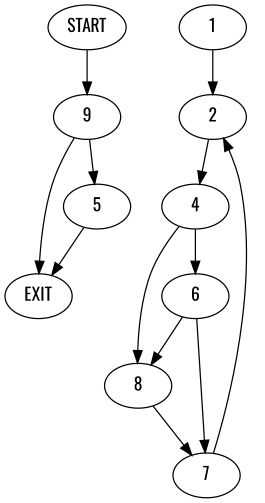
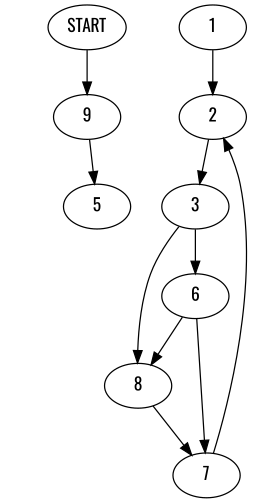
node "4": label "4" -> "3"
node "EXIT": removed
